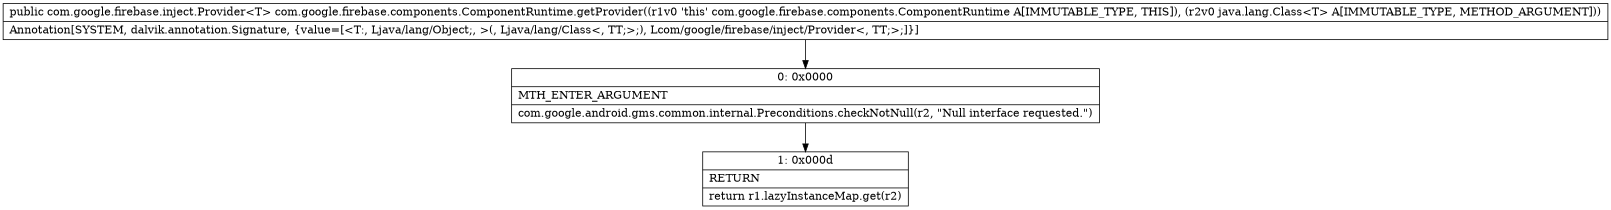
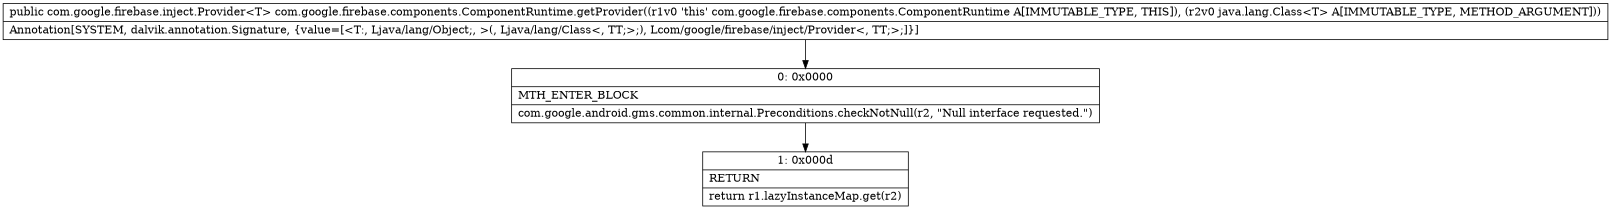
node "0: 0x0000": text "MTH_ENTER_ARGUMENT" -> "MTH_ENTER_BLOCK"
